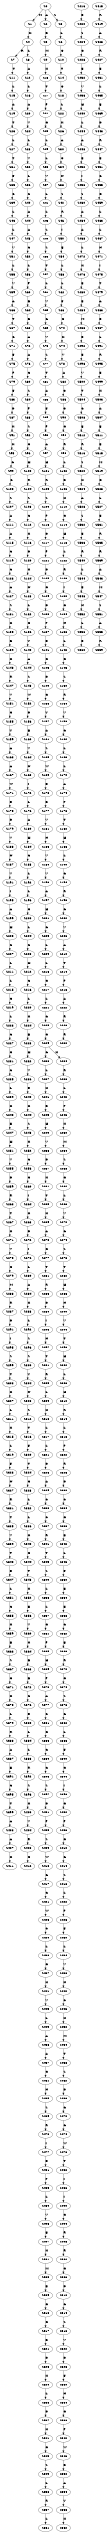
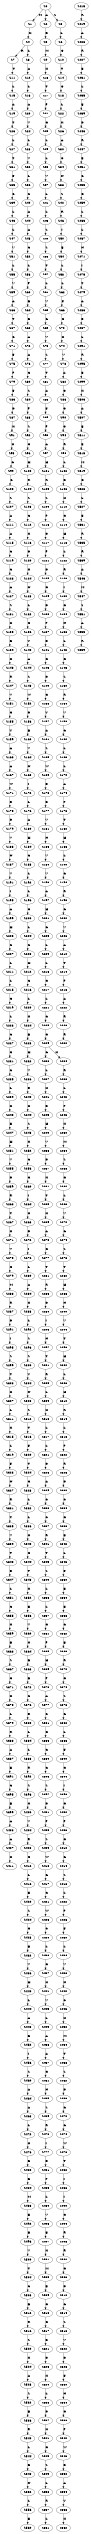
edge "S395" -> "S399": label "T" -> "E"
edge "S412" -> "S416": added, label "L"
node "S477": label "S477" -> "S777"
